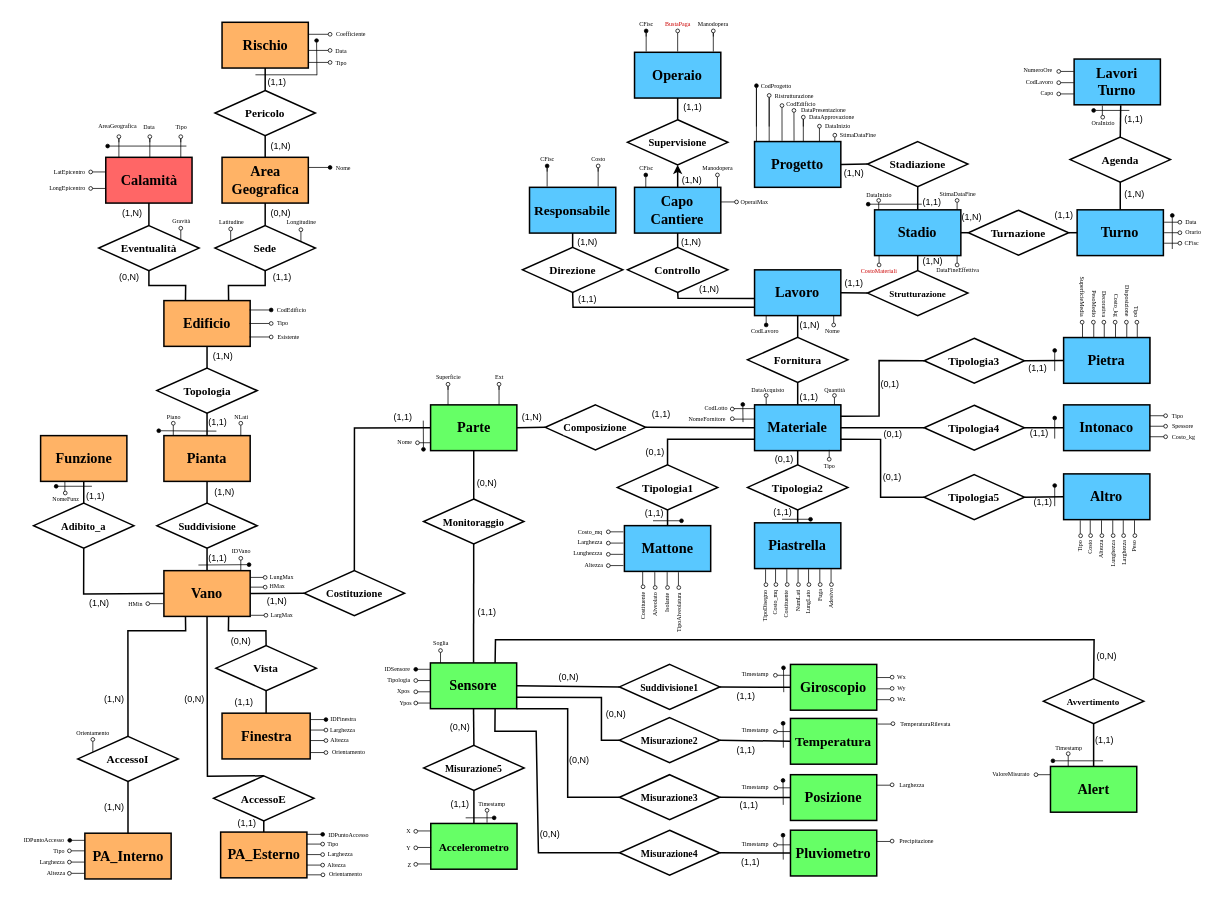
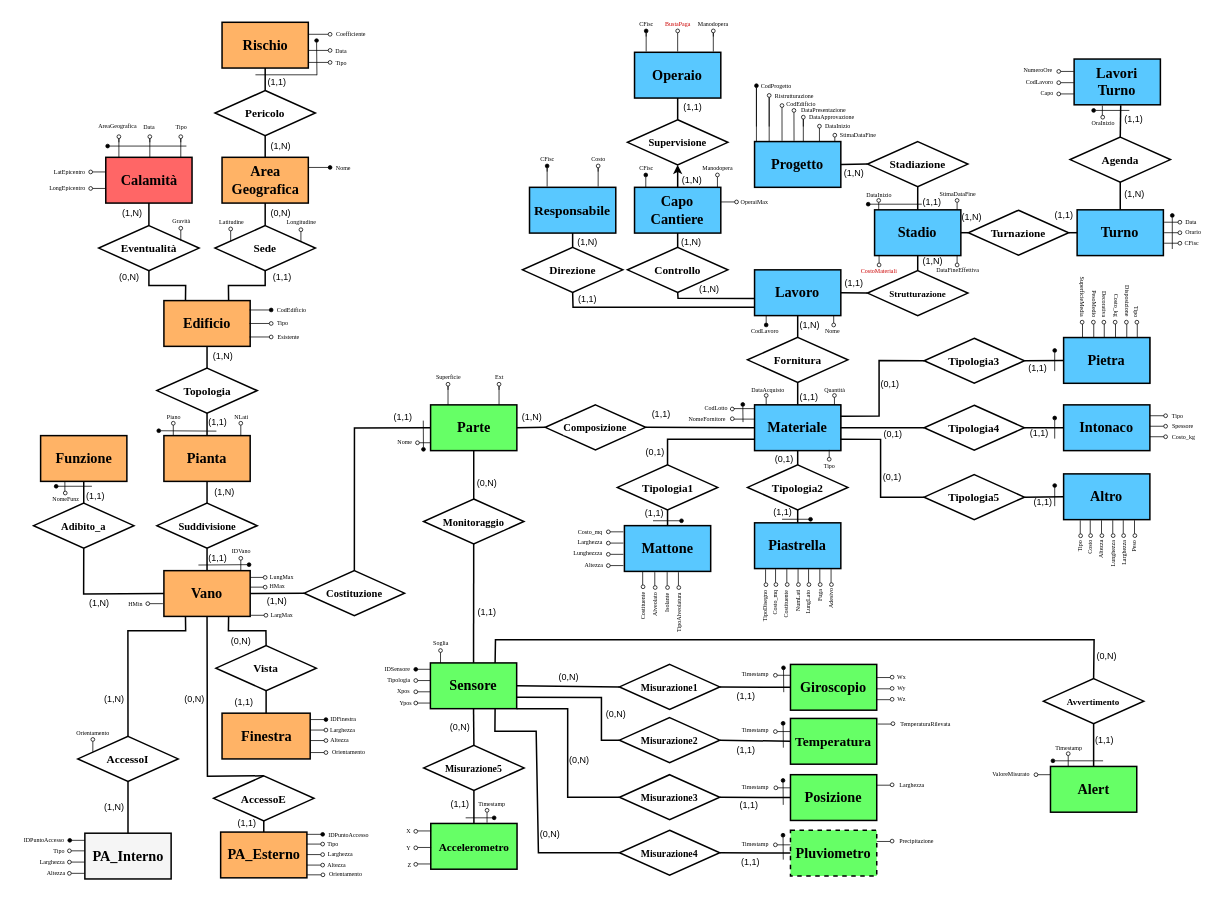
node "Suddivisione1": label "Suddivisione1" -> "Misurazione1"
node "Pluviometro": style solid -> dashed
node "PA_Interno": fillcolor #ffb366 -> #f5f5f5
